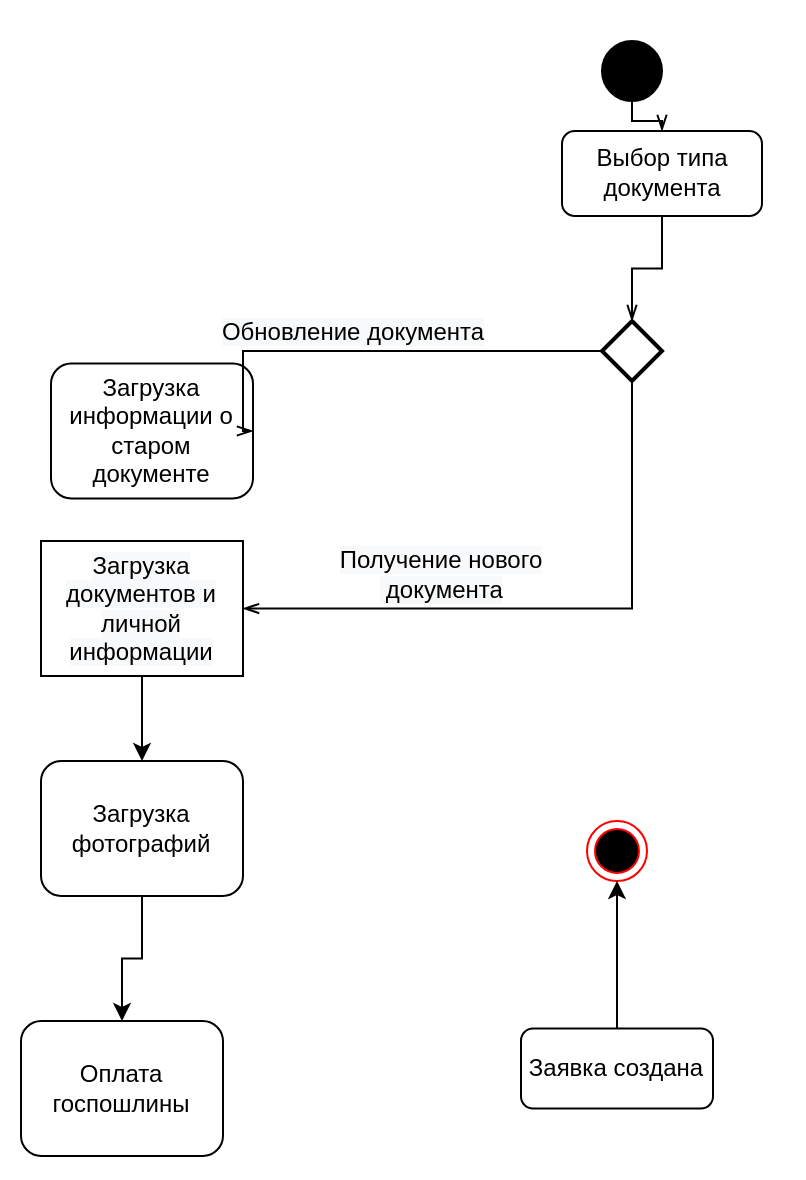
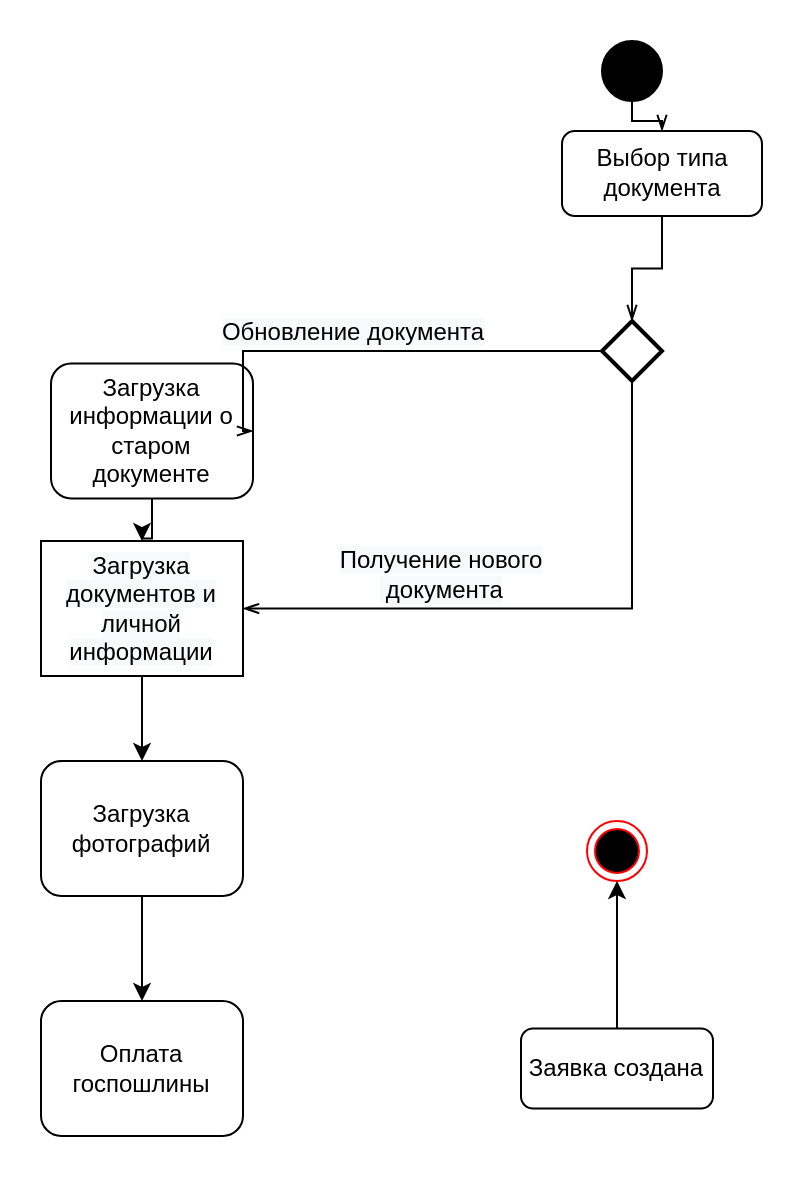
edge "Загрузка информации о старом документе" -> "Загрузка документов и личной информации": added
node "Оплата госпошлины": moved (122, 1089) -> (142, 1069)
